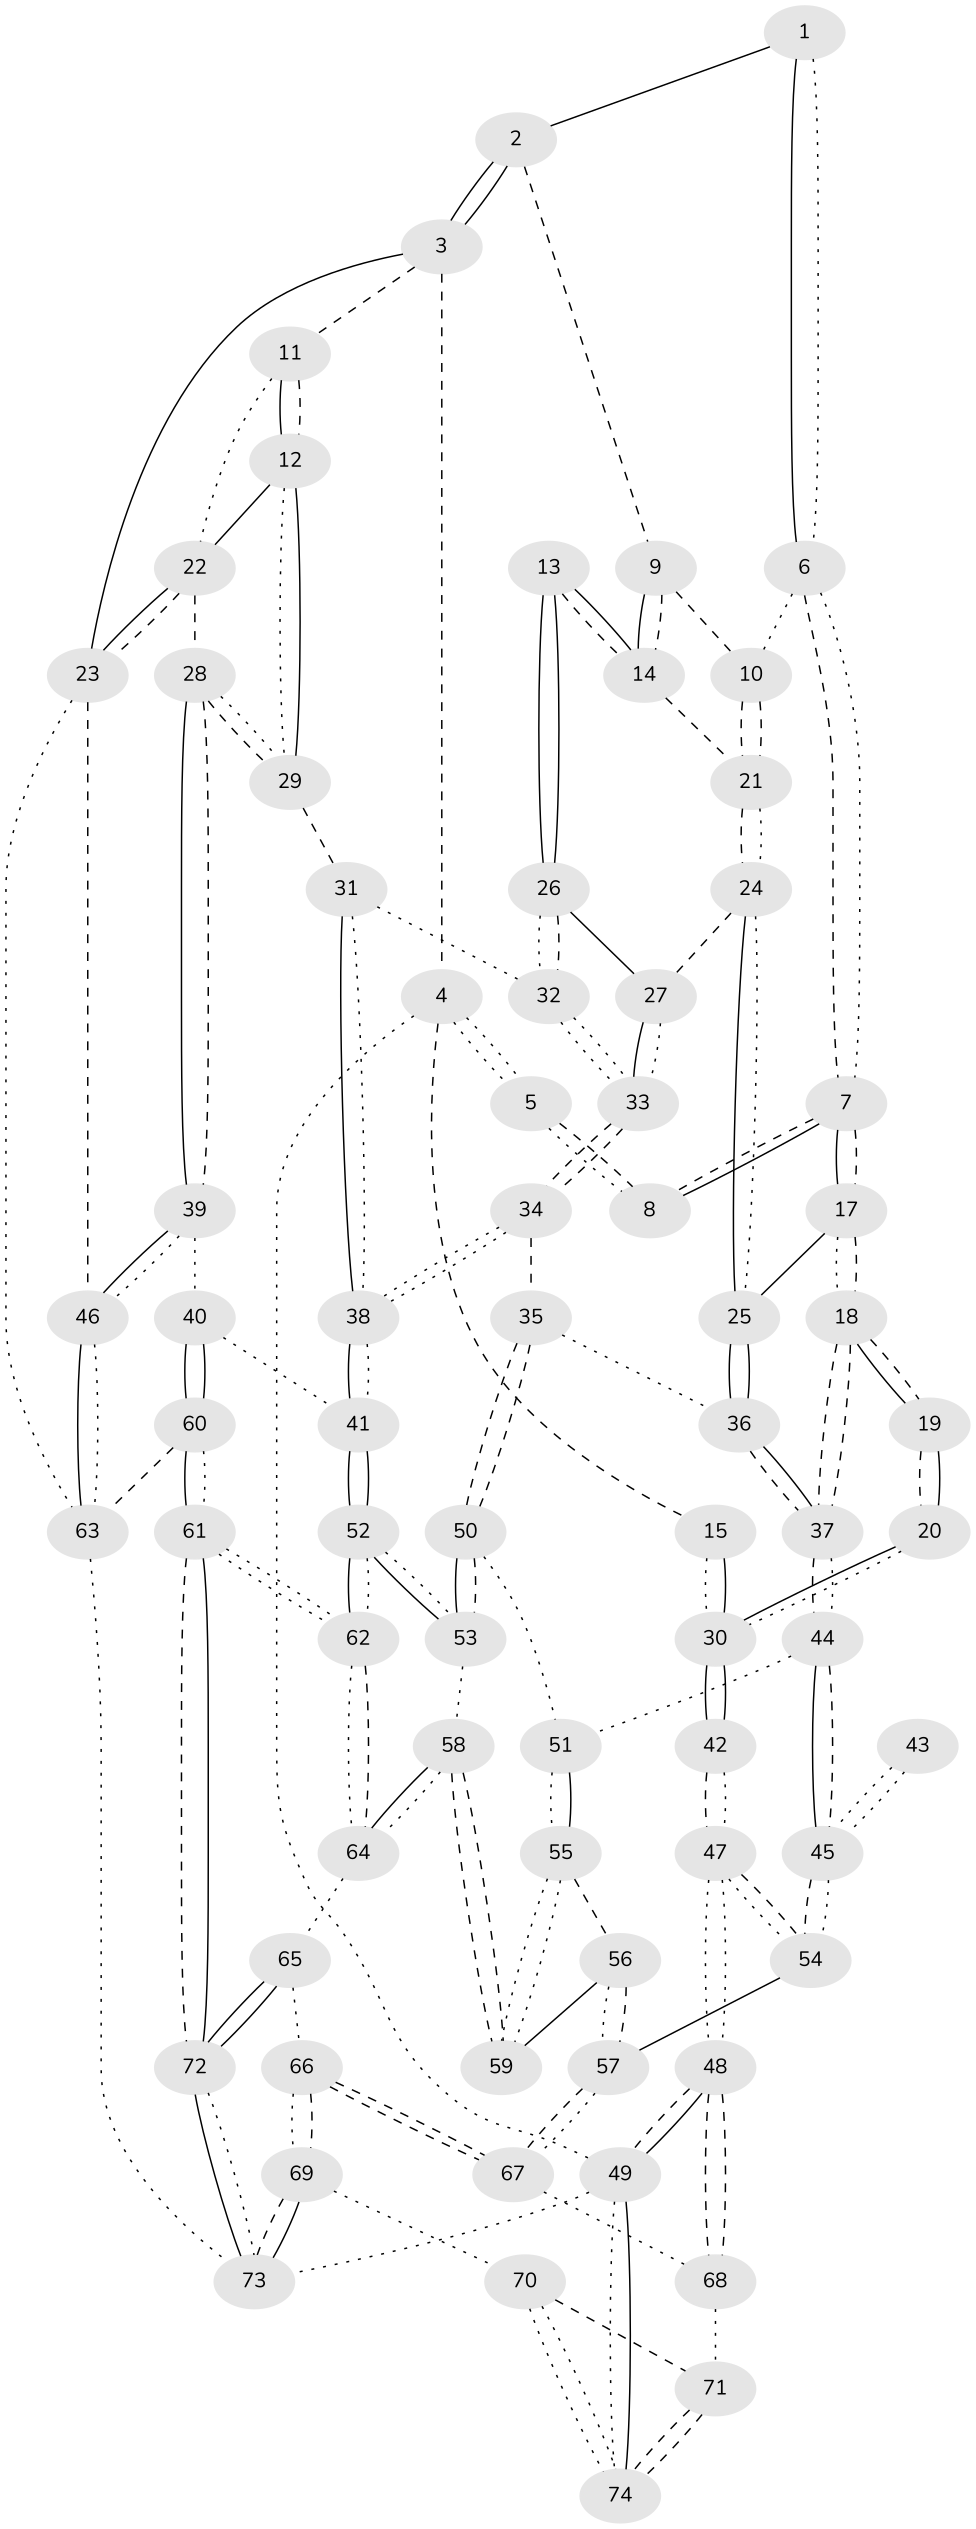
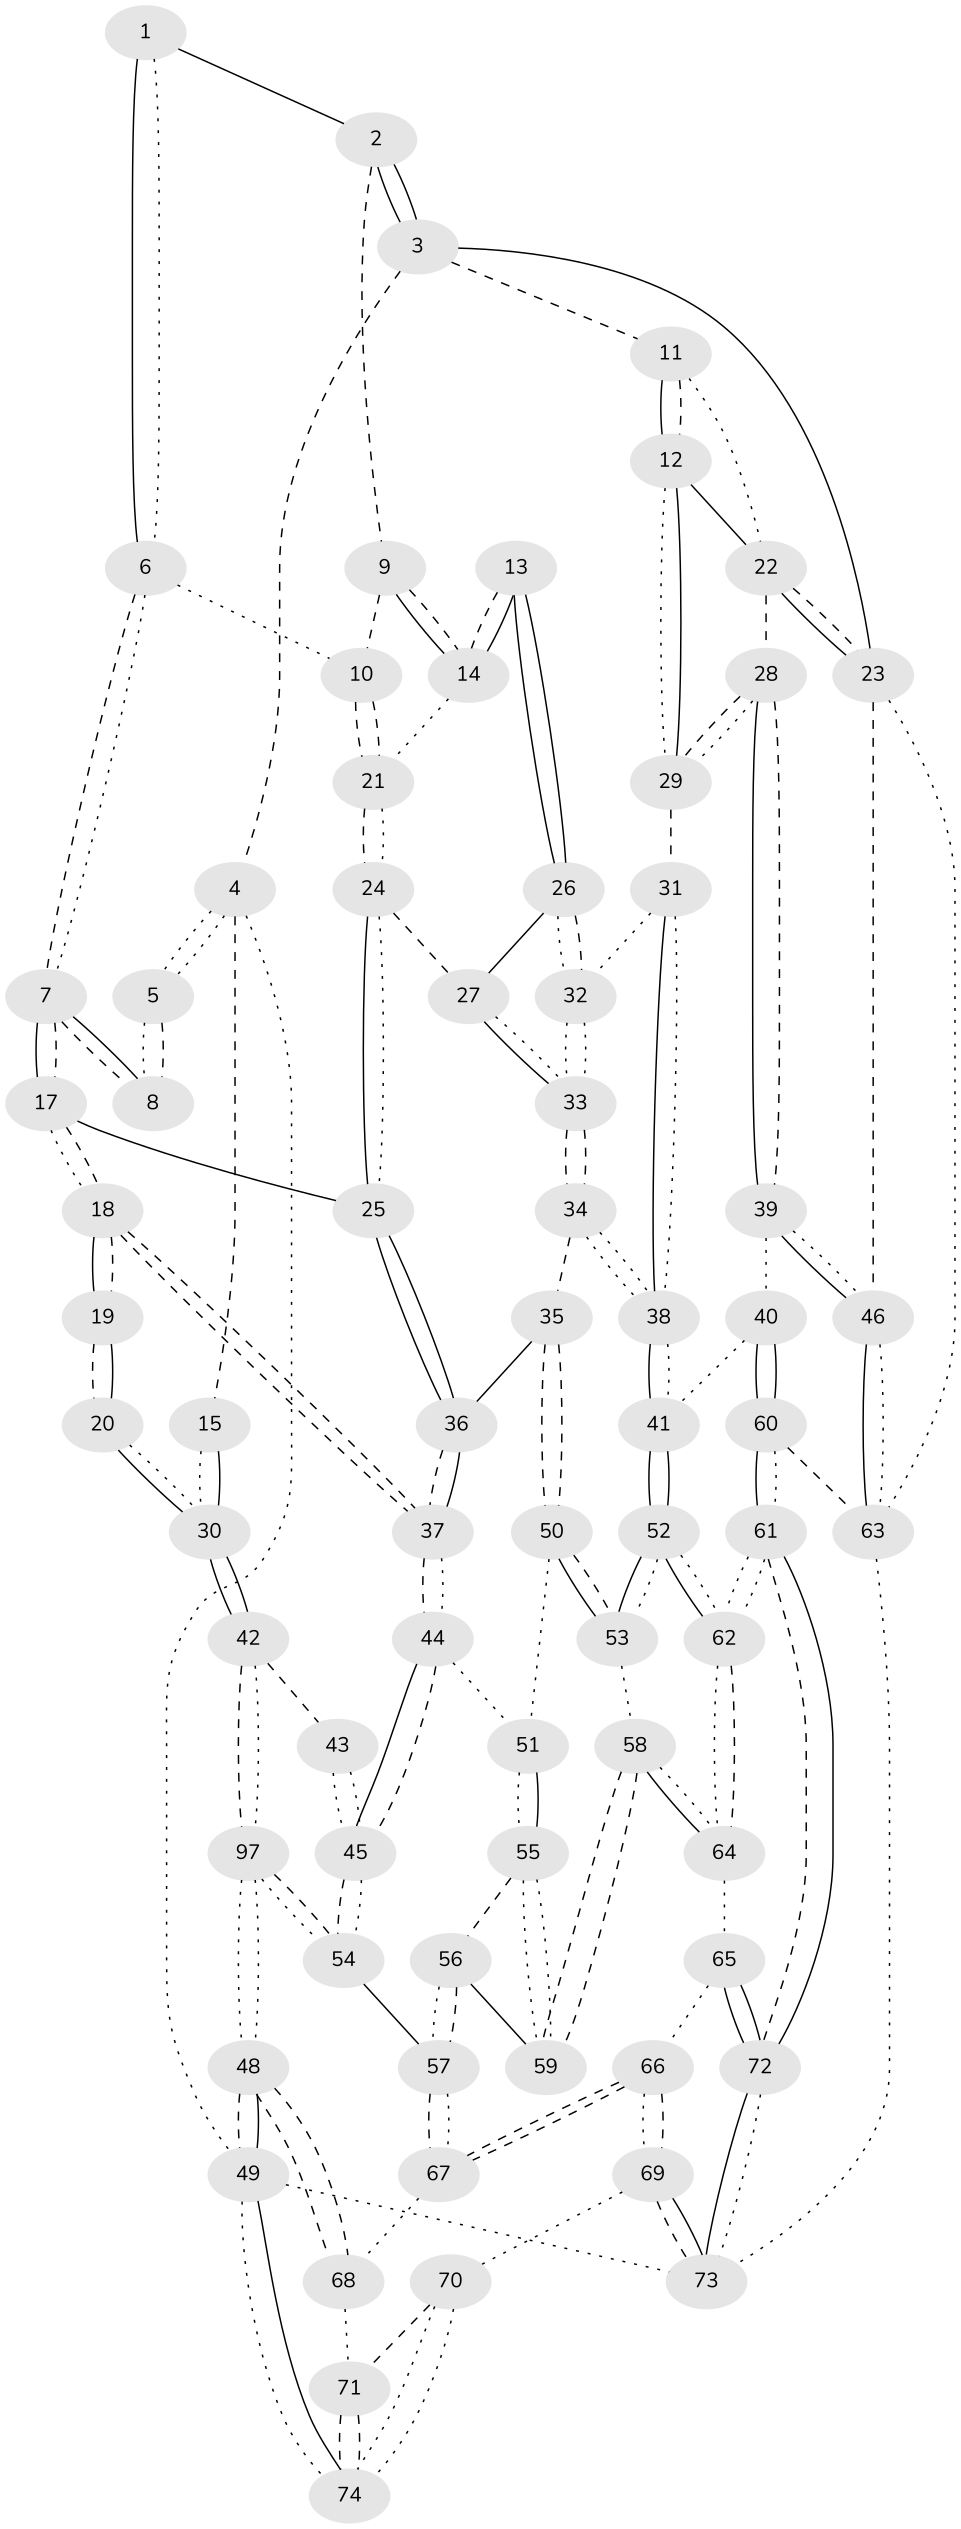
edge "14" -- "21": style dashed -> dotted
edge "35" -- "36": style dotted -> solid
edge "42" -- "43": added
node "47": label "47" -> "97"
